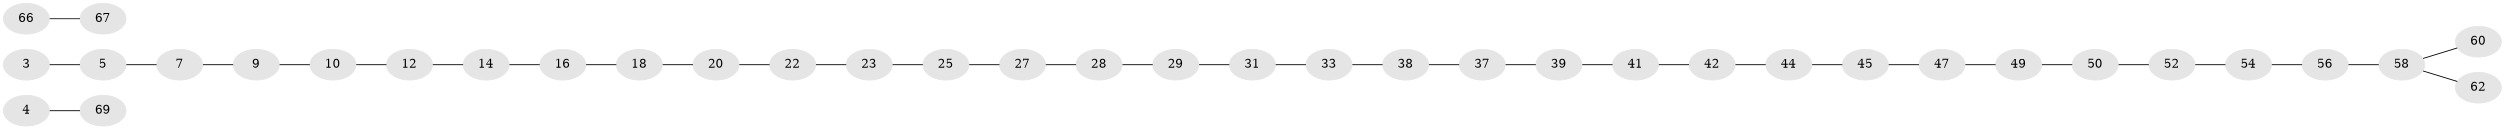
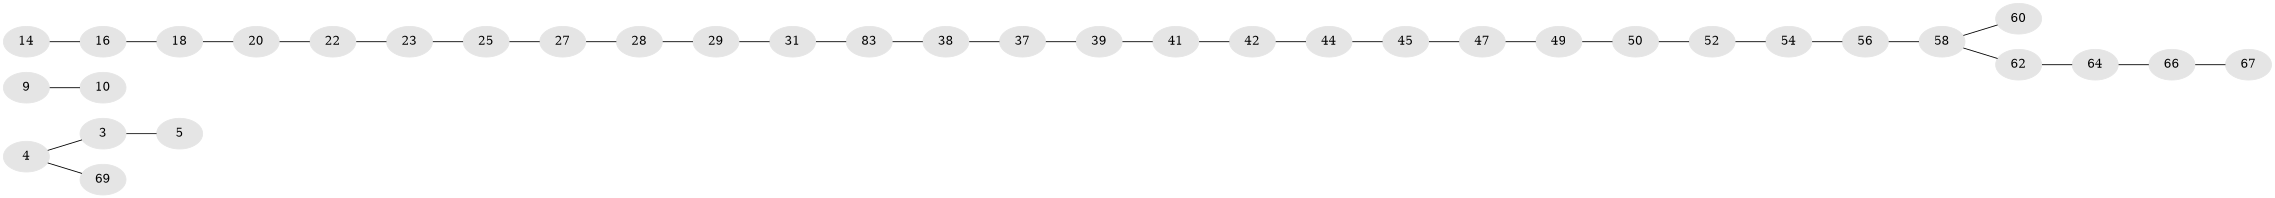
node "7": removed
node "12": removed
node "33": label "33" -> "83"
node "64": added
edge "3" -- "4": added
